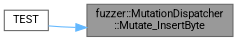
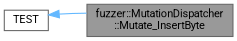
edge "TEST" -> "fuzzer::MutationDispatcher ::Mutate_InsertByte": reversed
